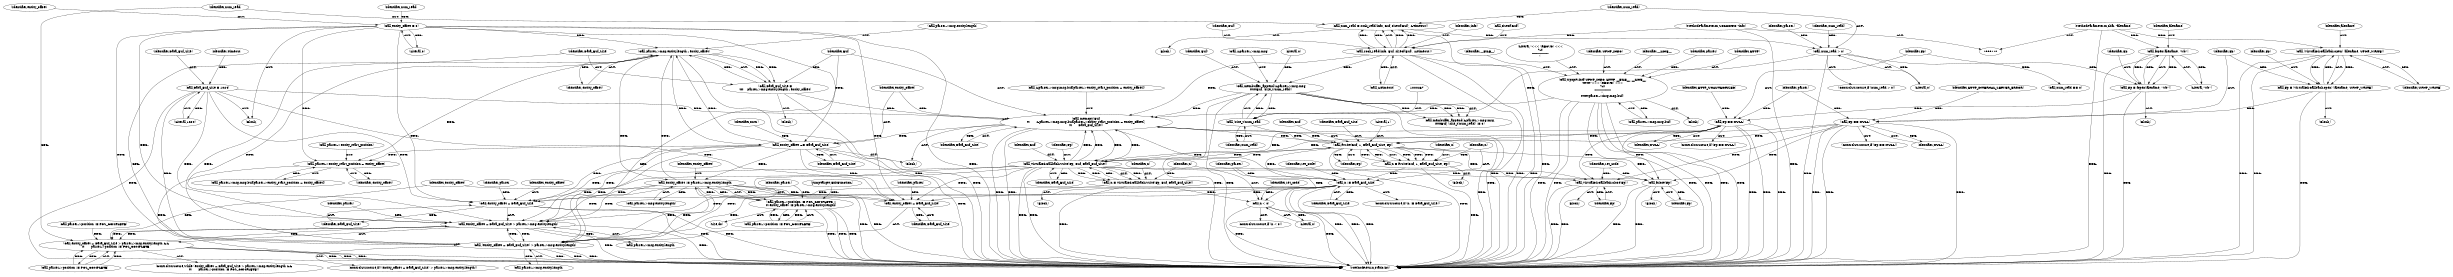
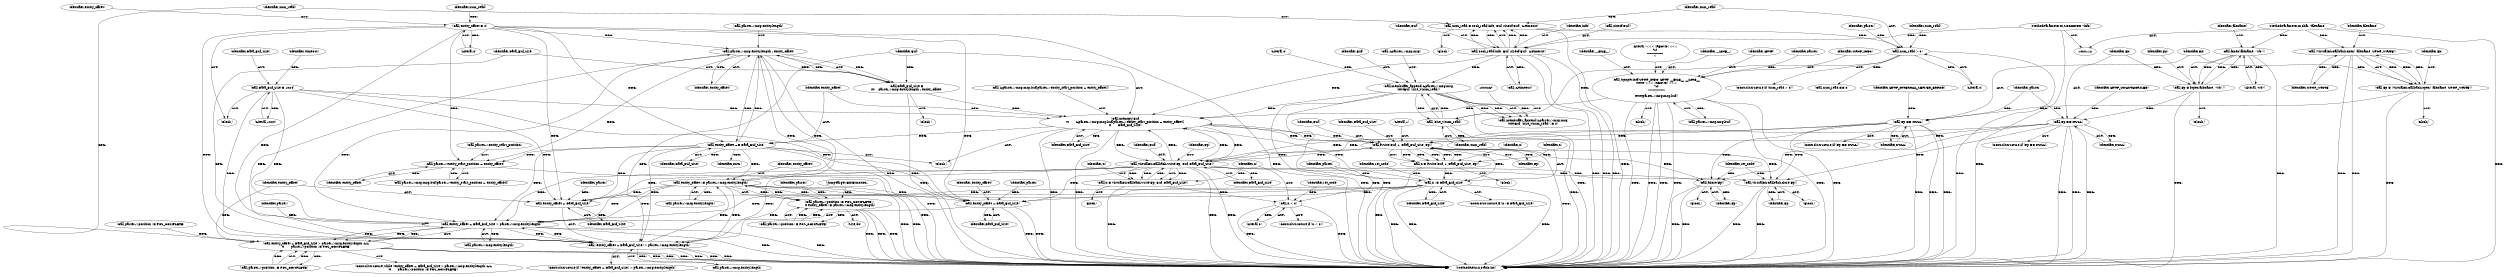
edge "(Identifier,UPNP_WRITE)" -> "(Call,(virtualDirCallback.open) (filename, UPNP_WRITE))": label "AST: " -> "CFG: "
edge "(Identifier,Instr)" -> "(Call,entity_offset += Data_Buf_Size)": reversed
edge "(Call,Data_Buf_Size = 1024)" -> "(MethodReturn,static int)": removed, label "DDG:"
